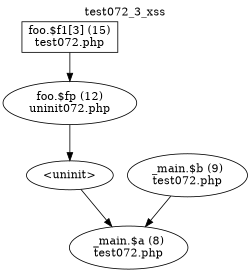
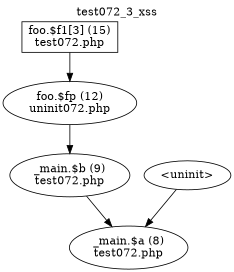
edge "foo.$fp (12) uninit072.php" -> "<uninit>": now "foo.$fp (12) uninit072.php" -> "_main.$b (9) test072.php"
